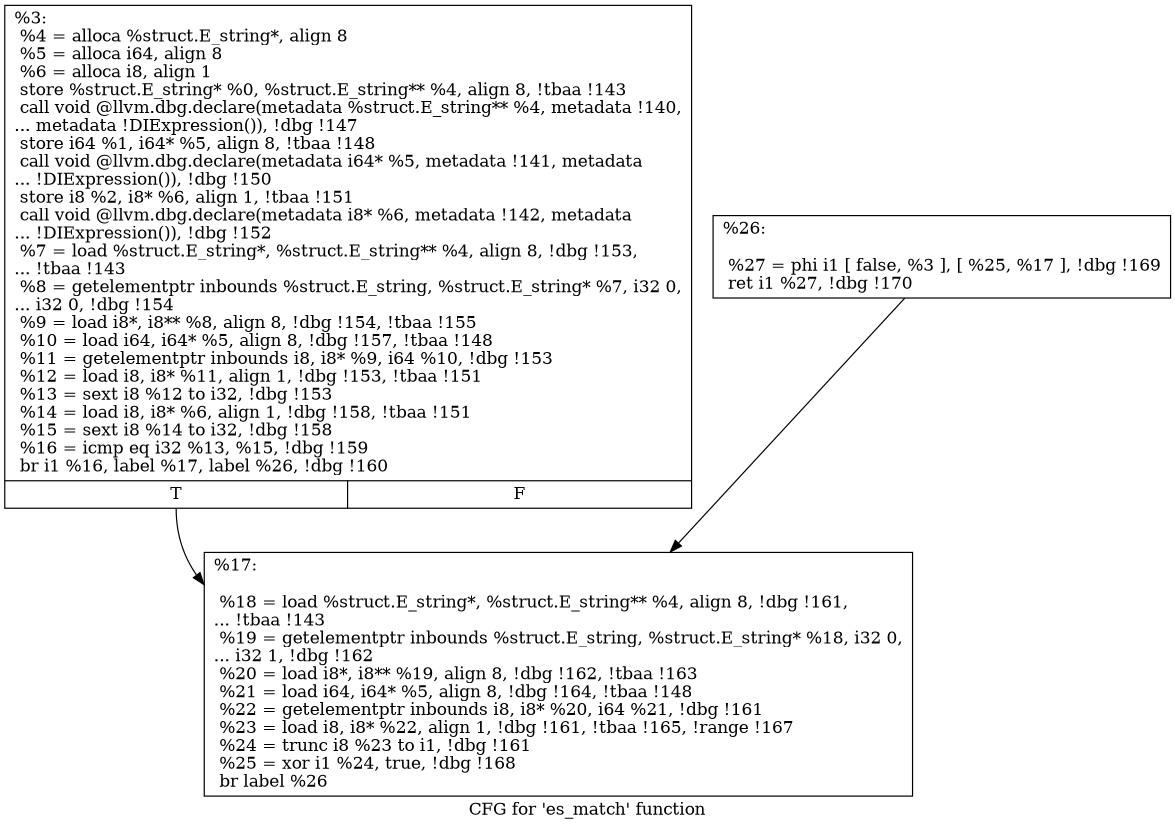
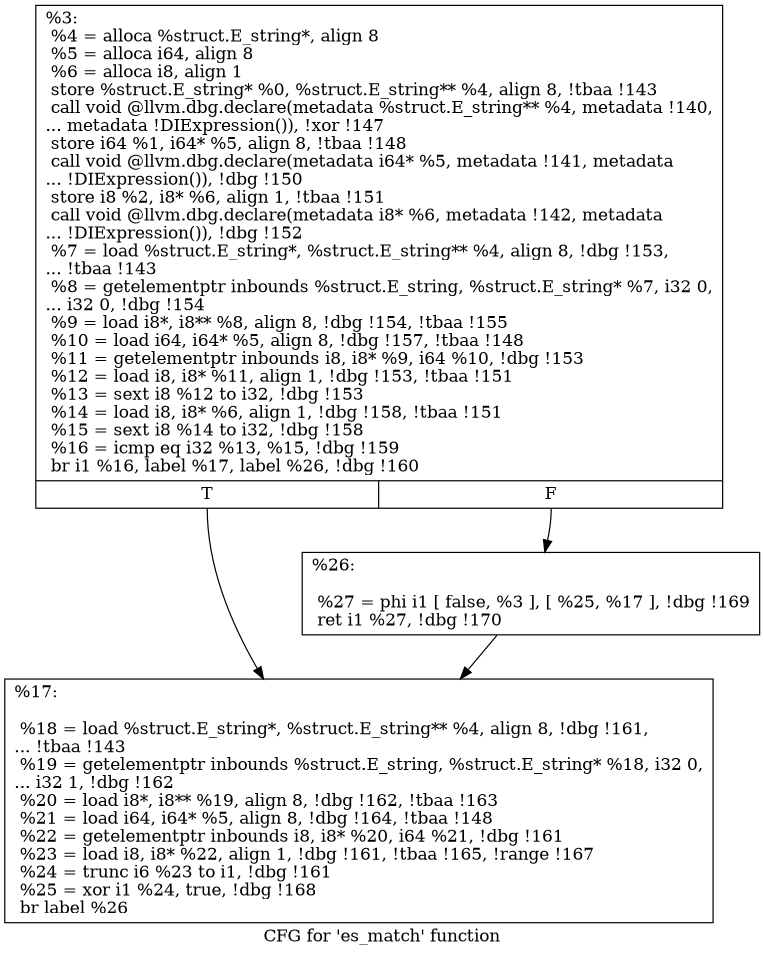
node "%3:": text "... metadata !DIExpression()), !dbg !147" -> "... metadata !DIExpression()), !xor !147"
edge "%3:" -> "%26:": added
node "%17:": text "%24 = trunc i8 %23 to i1, !dbg !161" -> "%24 = trunc i6 %23 to i1, !dbg !161"
